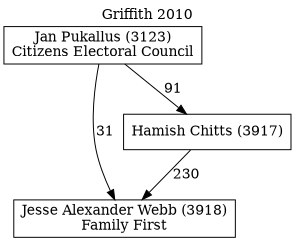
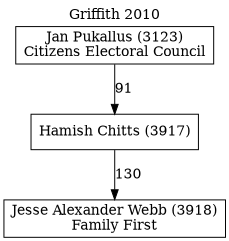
edge "Jan Pukallus (3123) Citizens Electoral Council" -> "Jesse Alexander Webb (3918) Family First": removed, label "31"
edge "Hamish Chitts (3917)" -> "Jesse Alexander Webb (3918) Family First": label "230" -> "130"
